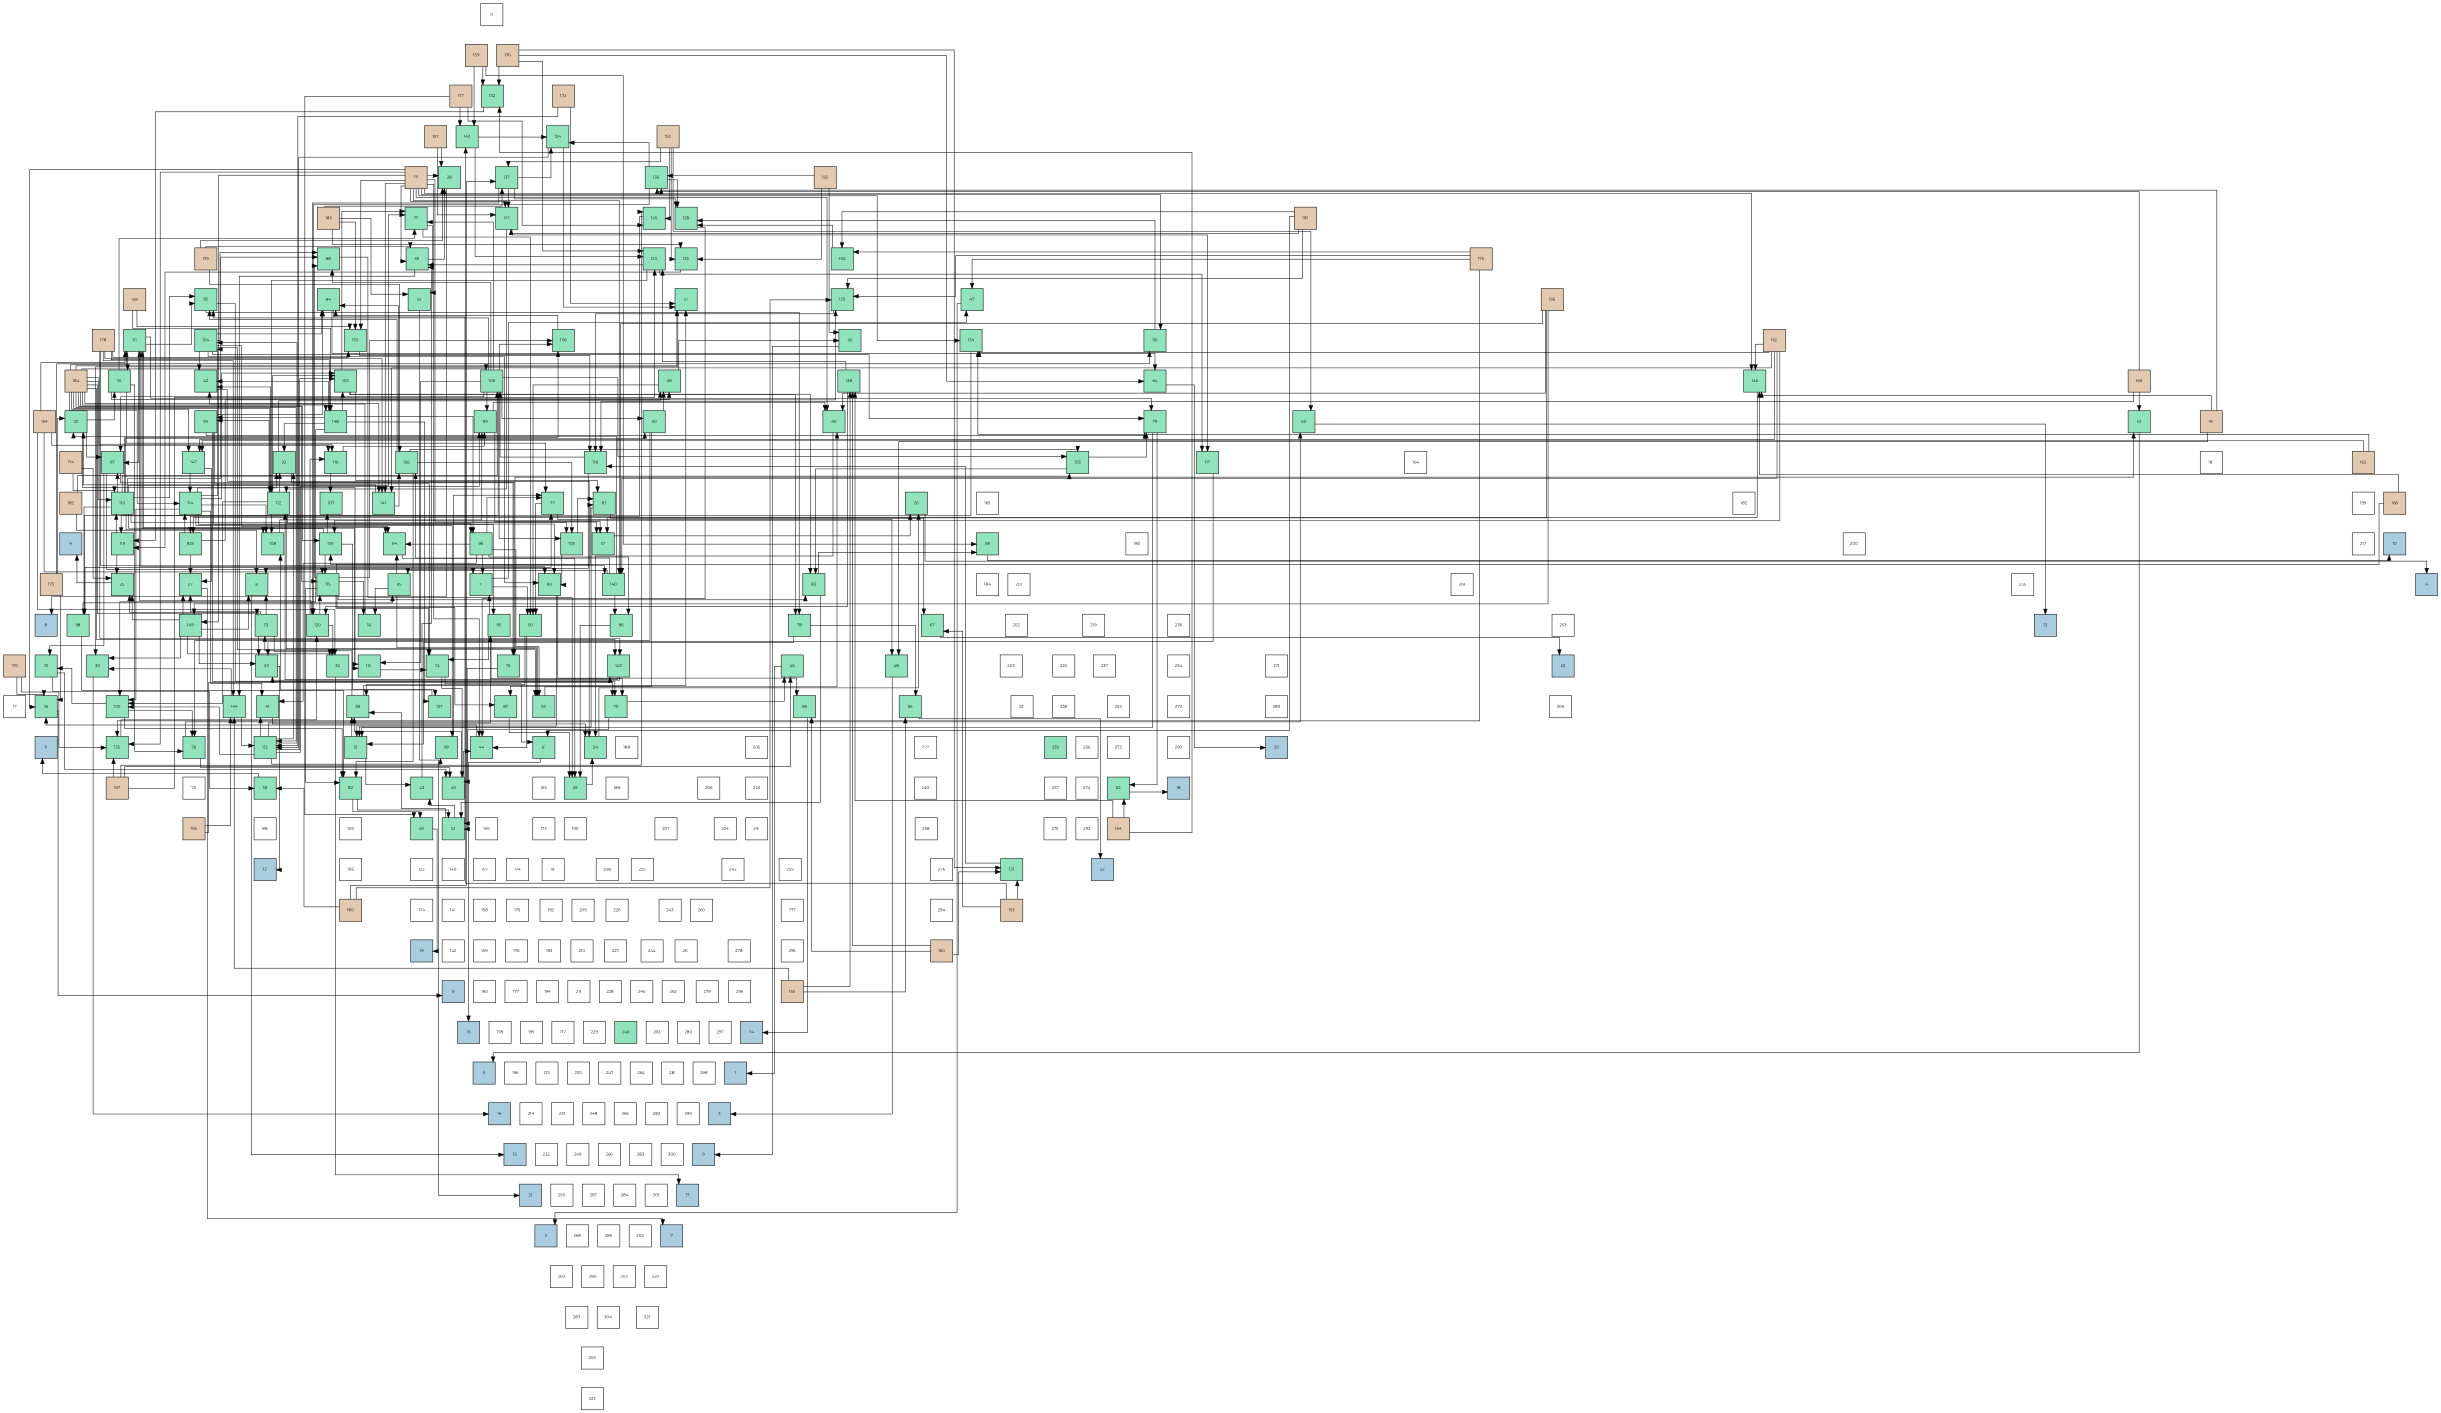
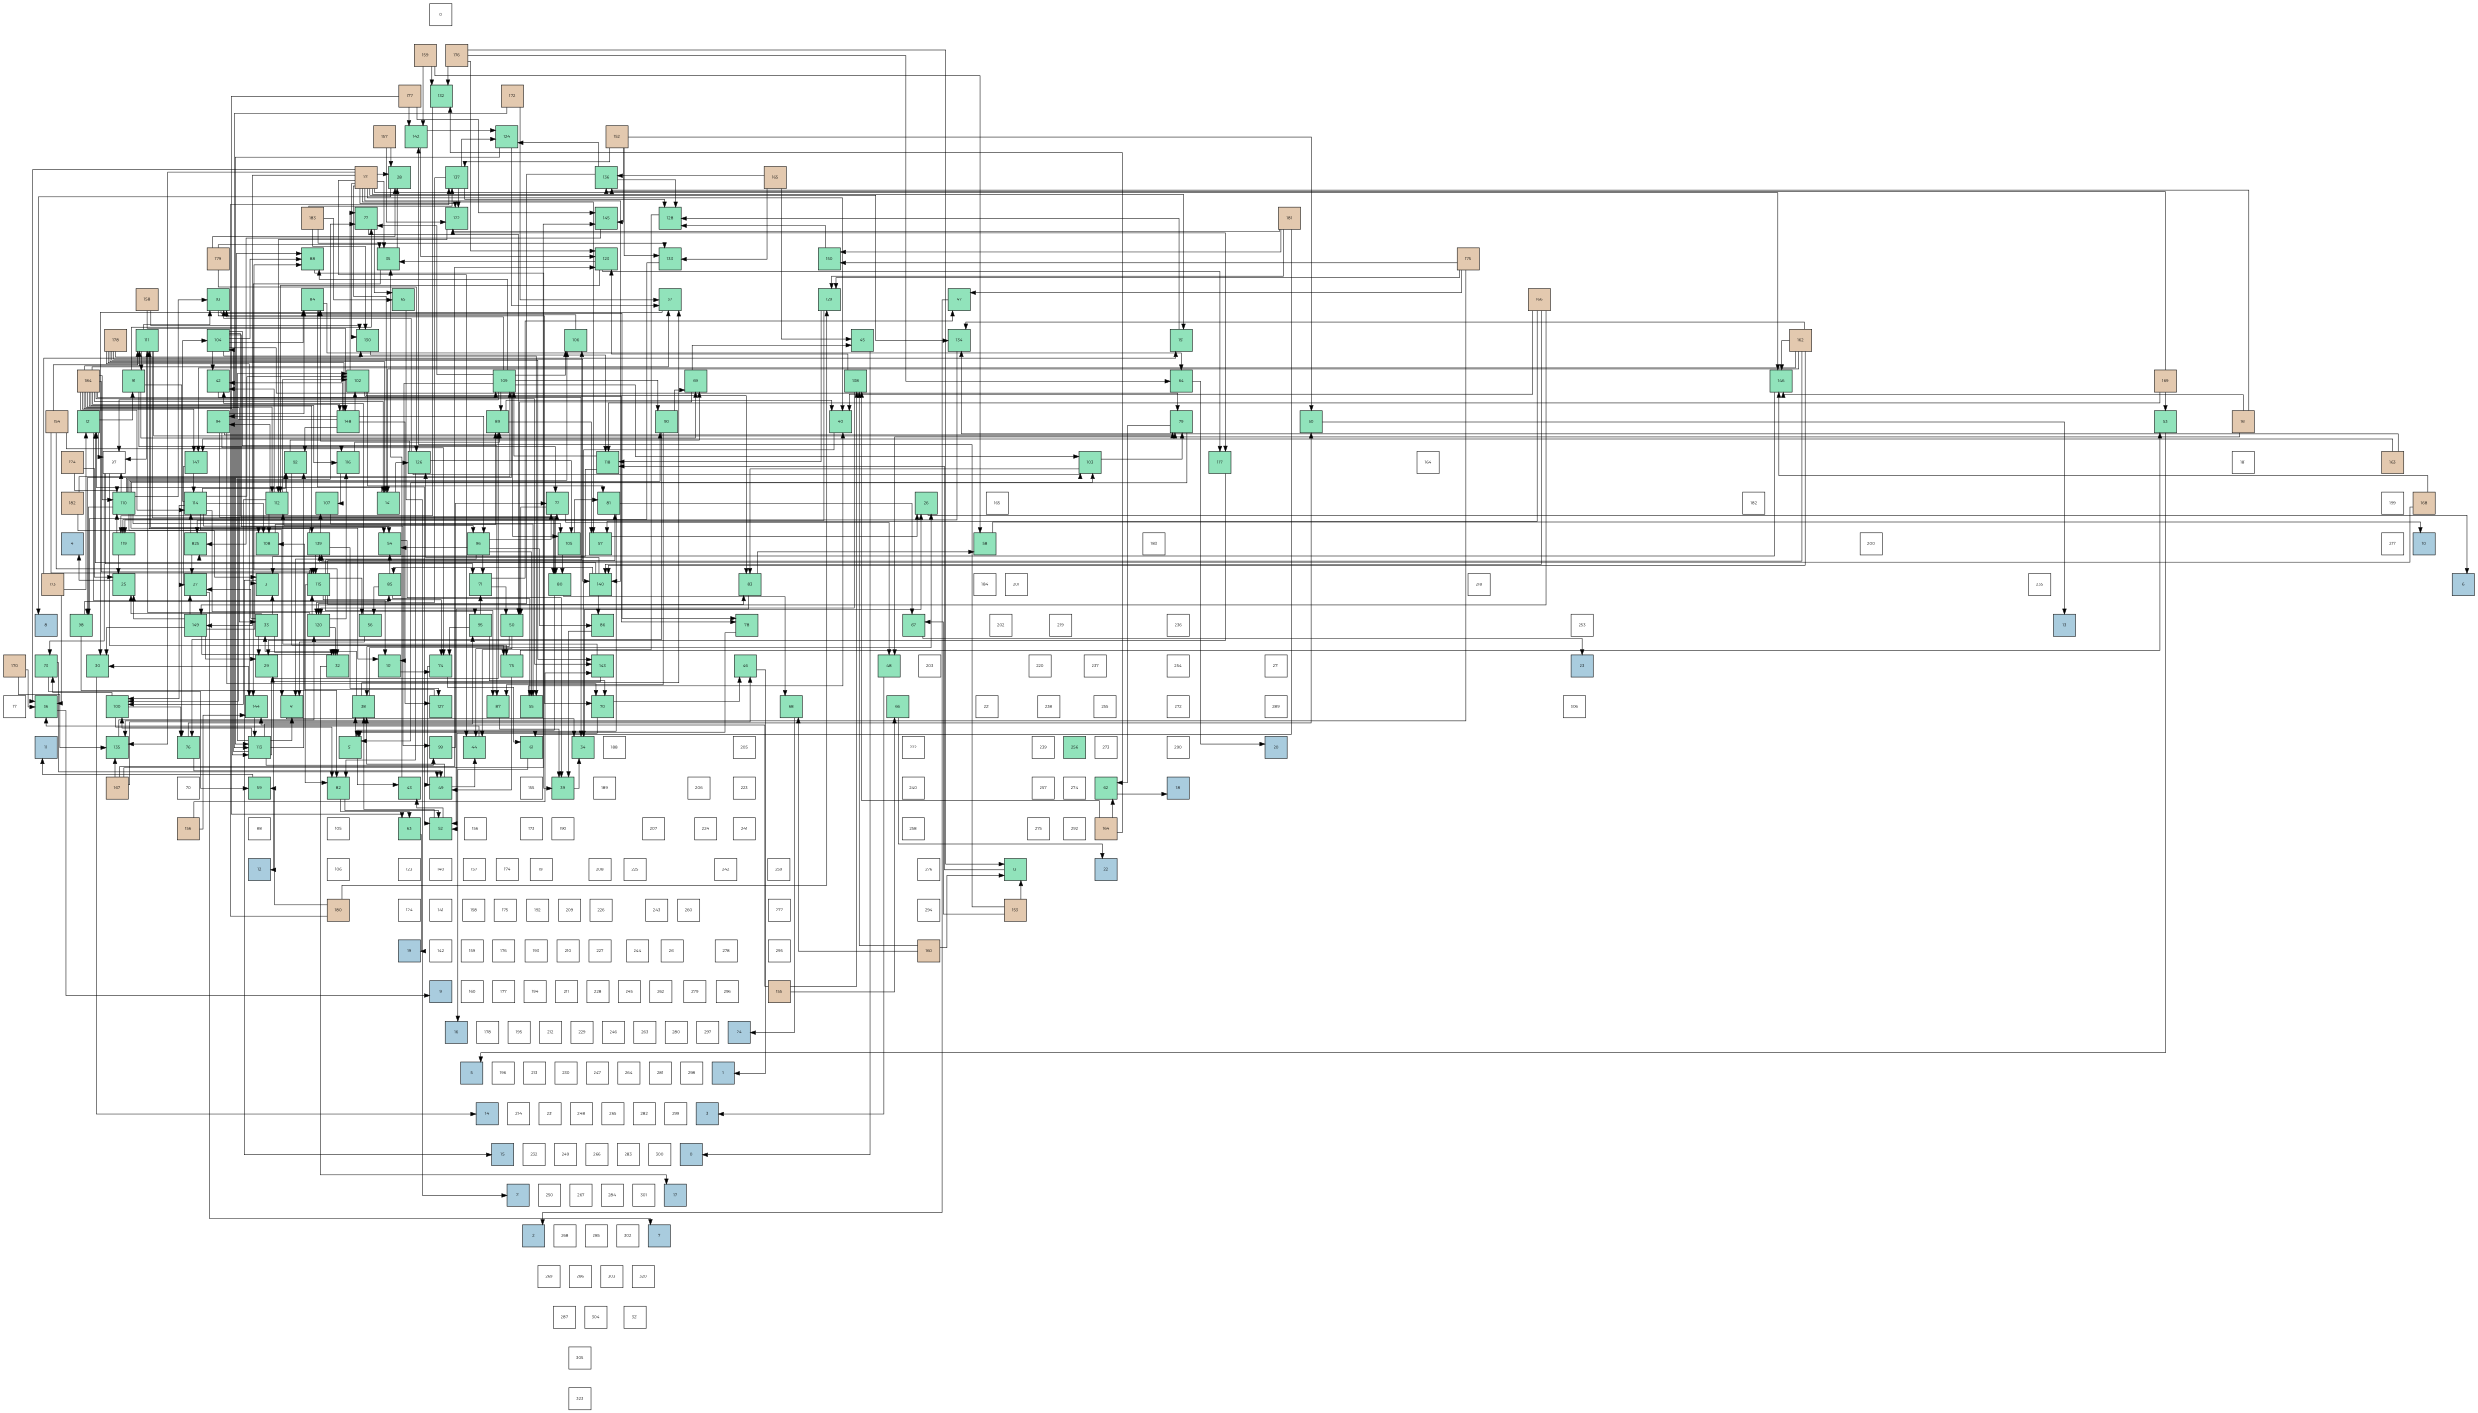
edge "825" -> "129": reversed
edge "104" -> "87": added
node "97": fillcolor #91e3bb -> #ffffff
edge "78" -> "66": removed
edge "38" -> "26": added
edge "112" -> "55": now "107" -> "55"
edge "56" -> "41": added
node "239": fillcolor #91e3bb -> #ffffff
node "256": fillcolor #ffffff -> #91e3bb
node "246": fillcolor #91e3bb -> #ffffff
